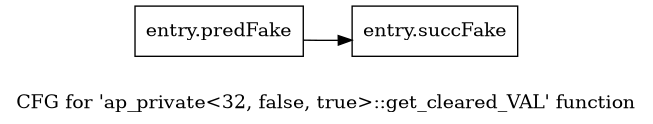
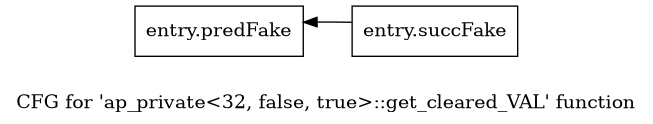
edge "entry.predFake" -> "entry.succFake": reversed
